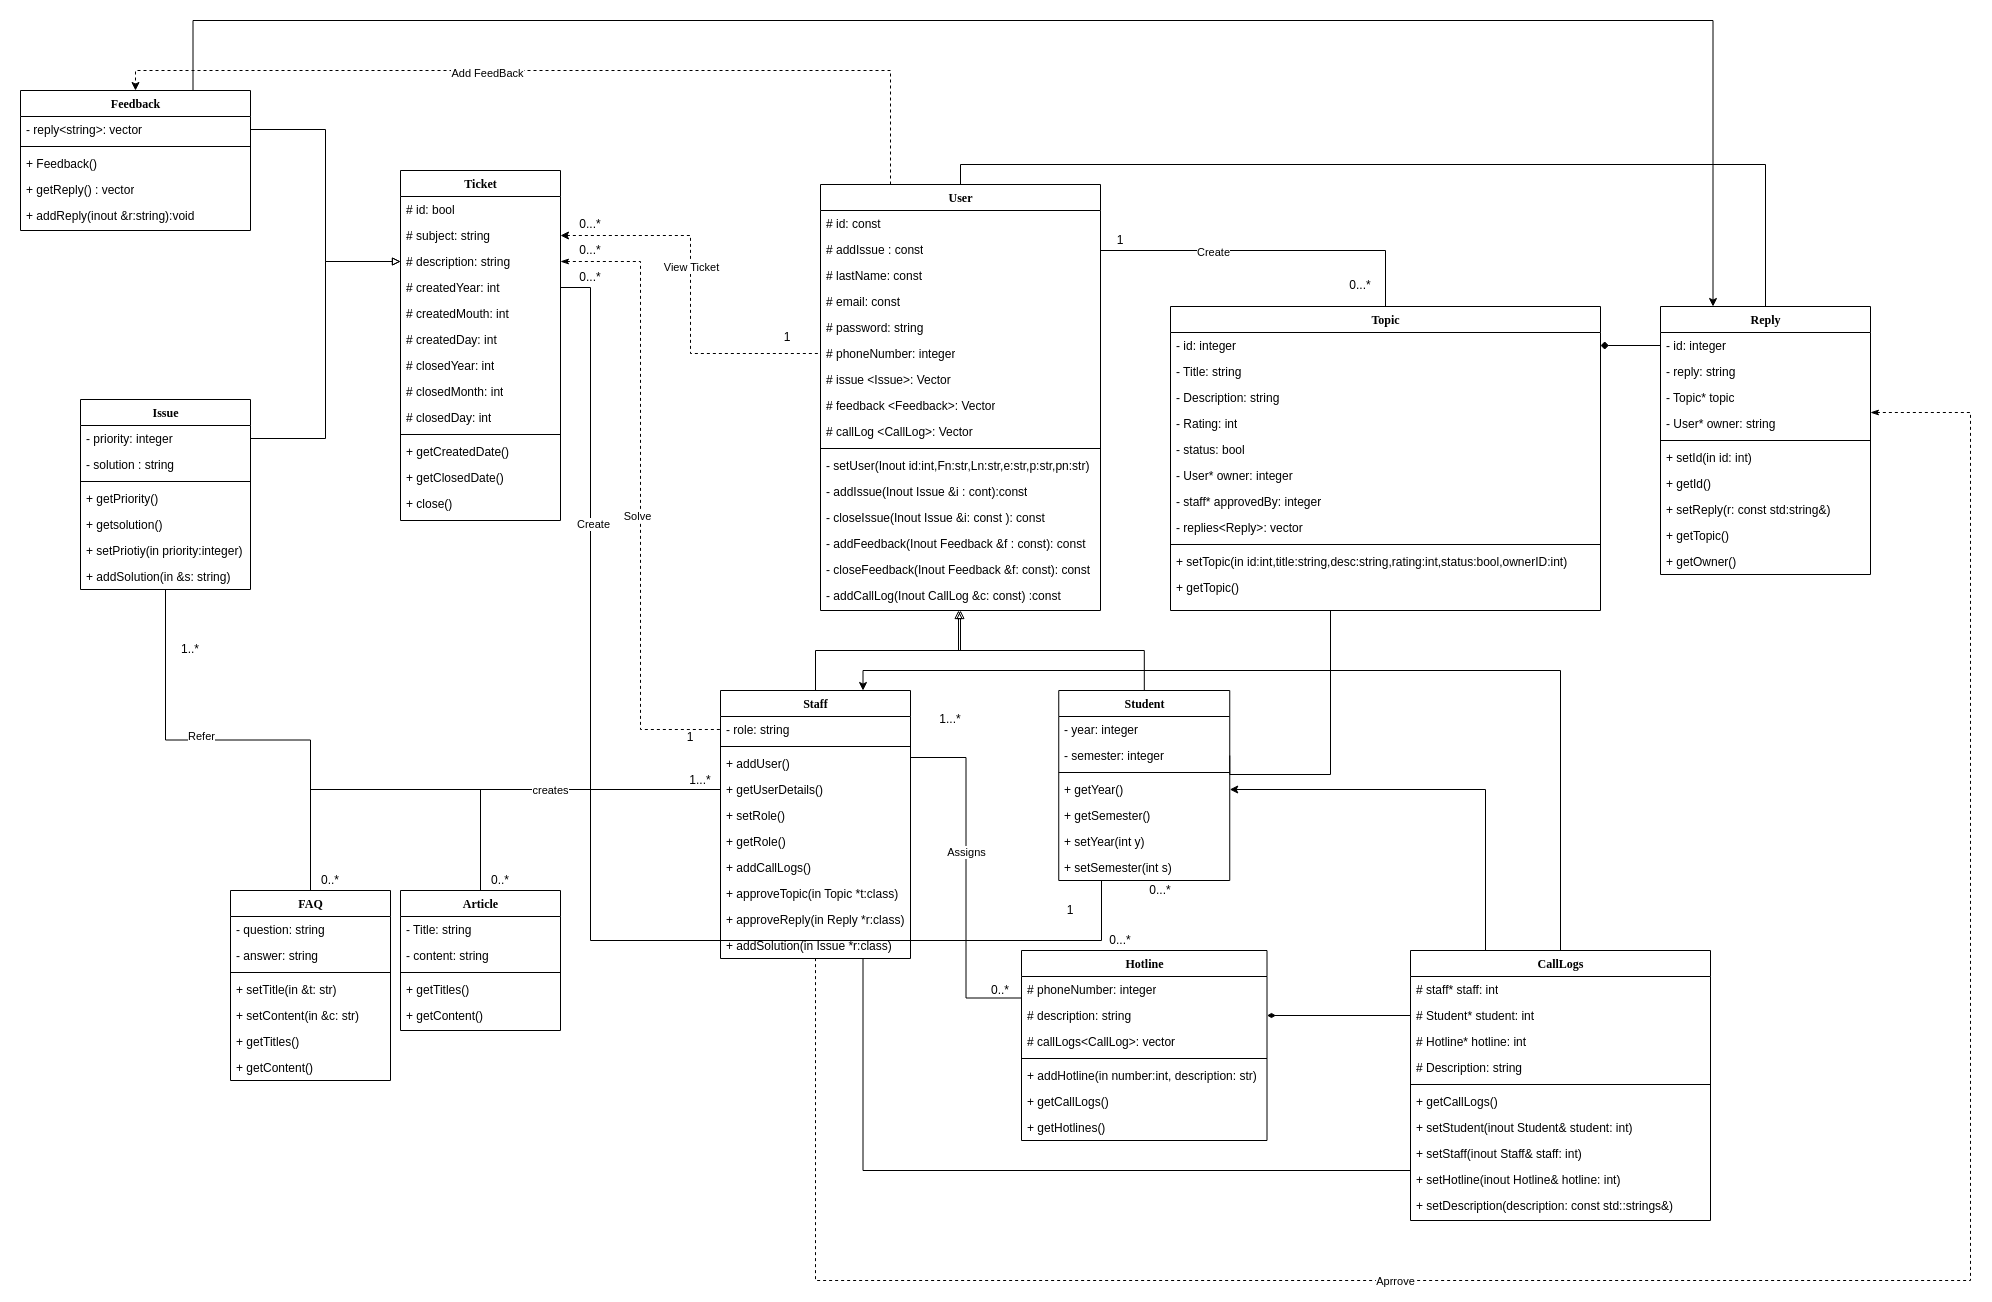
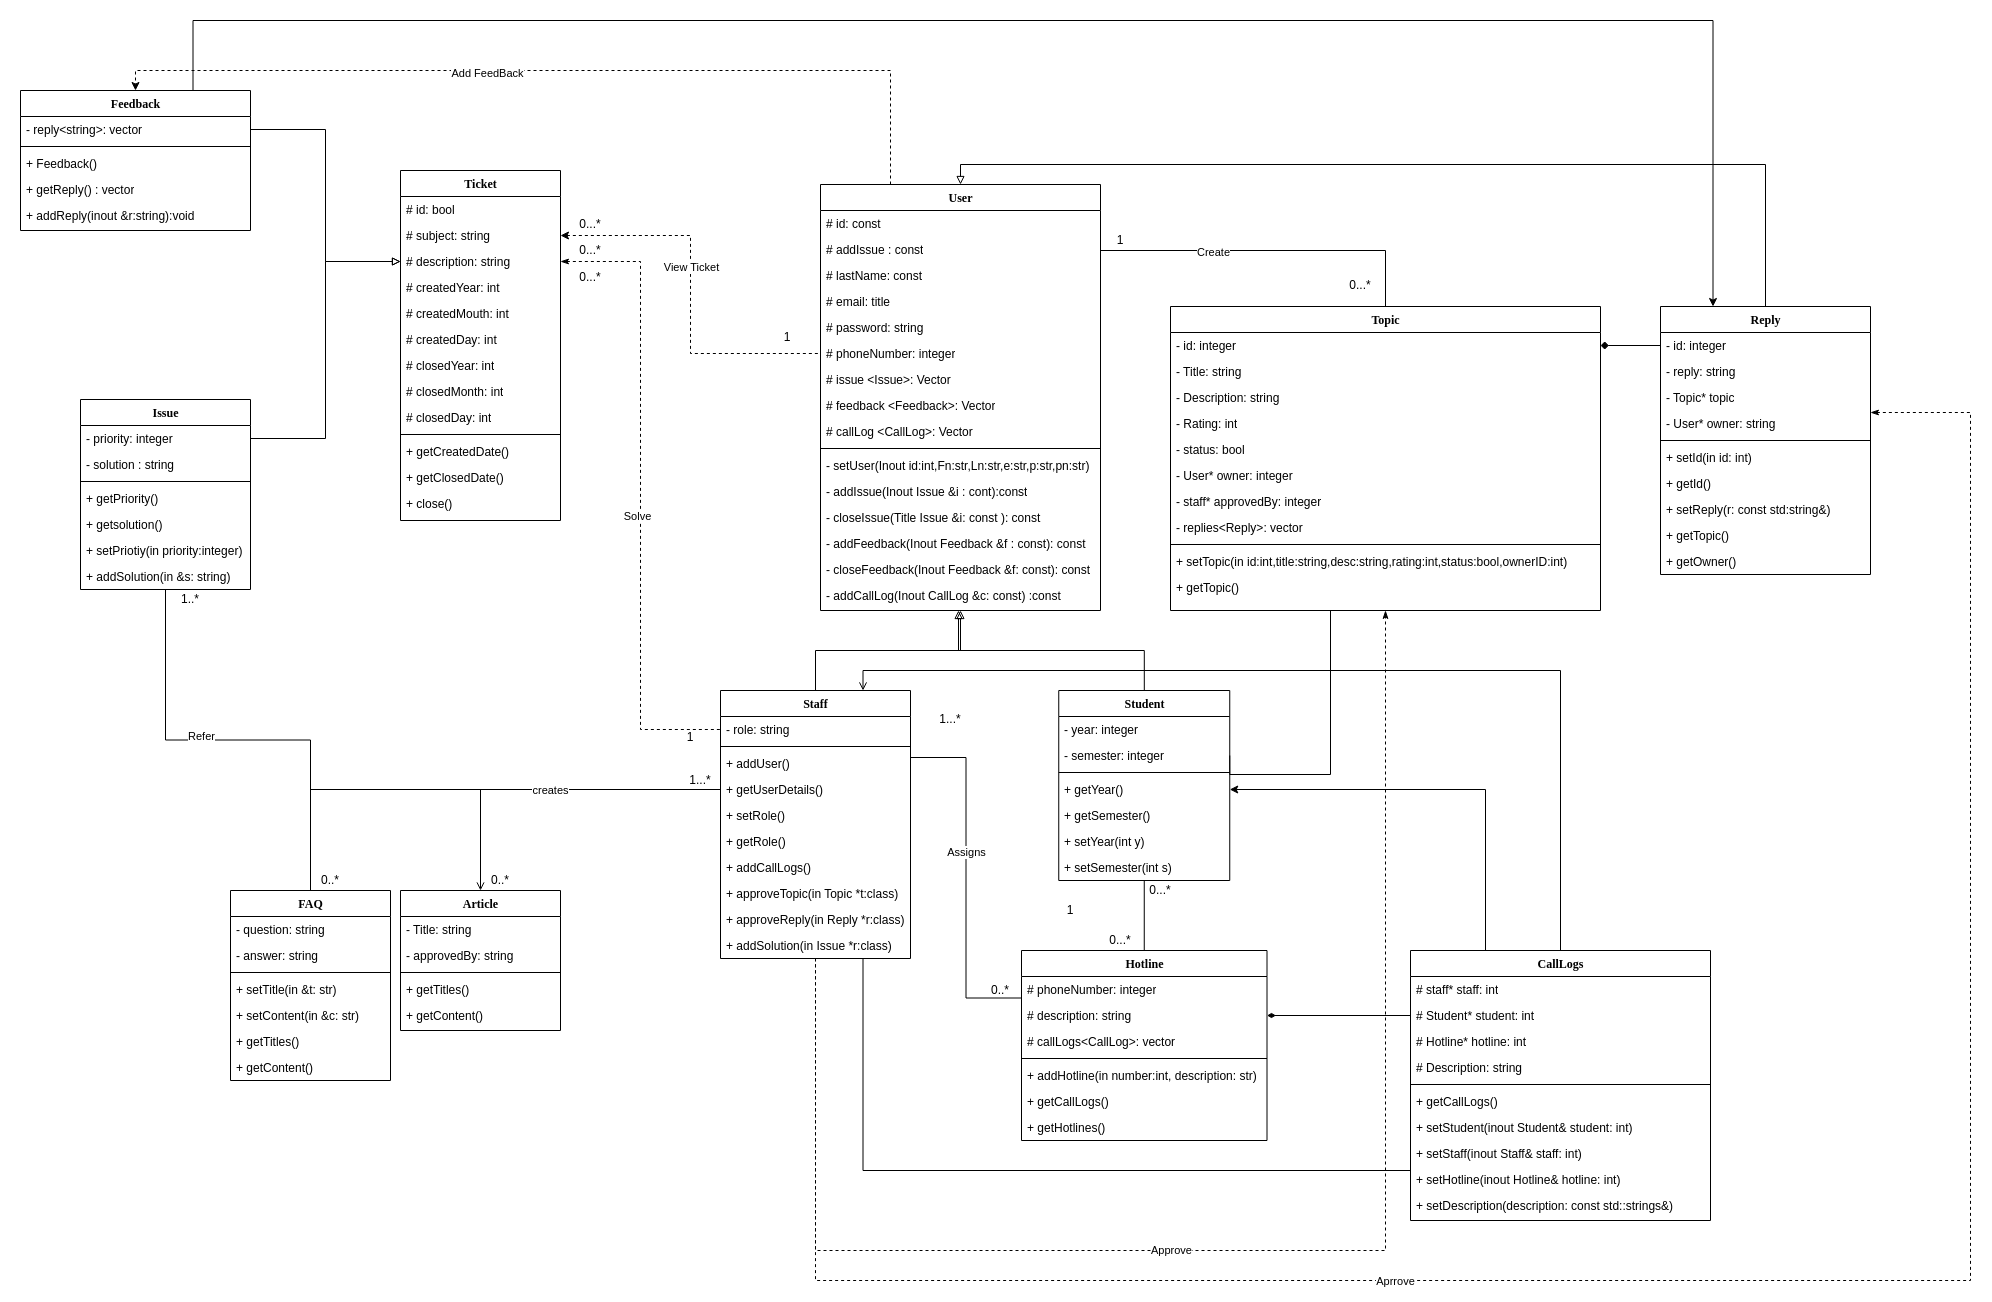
edge "User" -- "Reply": arrowhead none -> block
node "# email: const": label "# email: const" -> "# email: title"
node "- closeIssue(Inout Issue &i: const ): const": label "- closeIssue(Inout Issue &i: const ): const" -> "- closeIssue(Title Issue &i: const ): const"
node "1..*": moved (191, 650) -> (191, 600)
edge "CallLogs" -> "Staff": arrowhead classic -> open
edge "+ getUserDetails()" -- "Article": arrowhead none -> open
edge "# createdYear: int" -- "Student": removed, label "Create"
edge "Student" -- "Hotline": added
node "- content: string": label "- content: string" -> "- approvedBy: string"
edge "Staff" -> "Topic": added, label "Approve"
